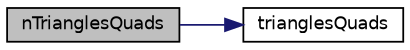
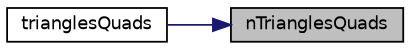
edge "nTrianglesQuads" -> "trianglesQuads": reversed
